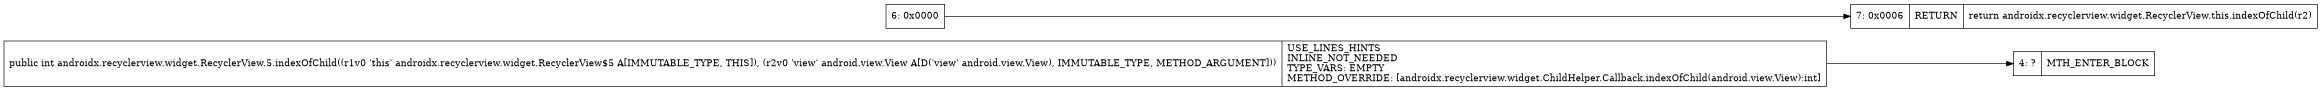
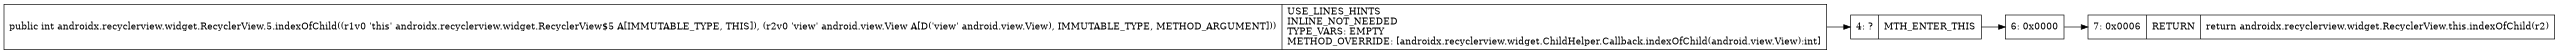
edge "4: ?" -> "6: 0x0000": added
node "4: ?": text "MTH_ENTER_BLOCK" -> "MTH_ENTER_THIS"
